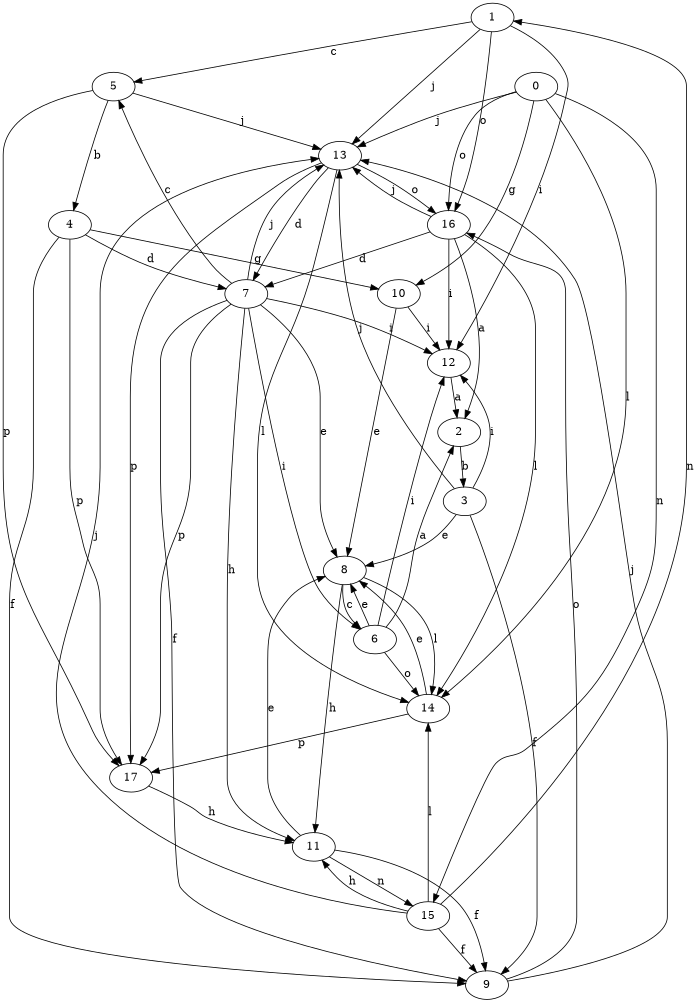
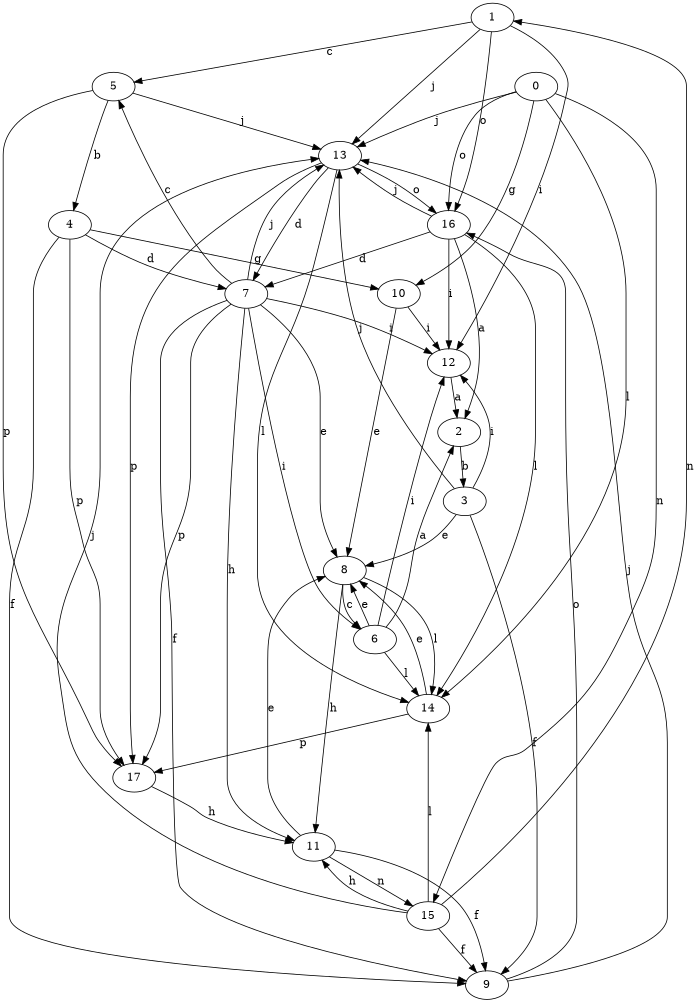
edge "6" -> "14": label "o" -> "l"
